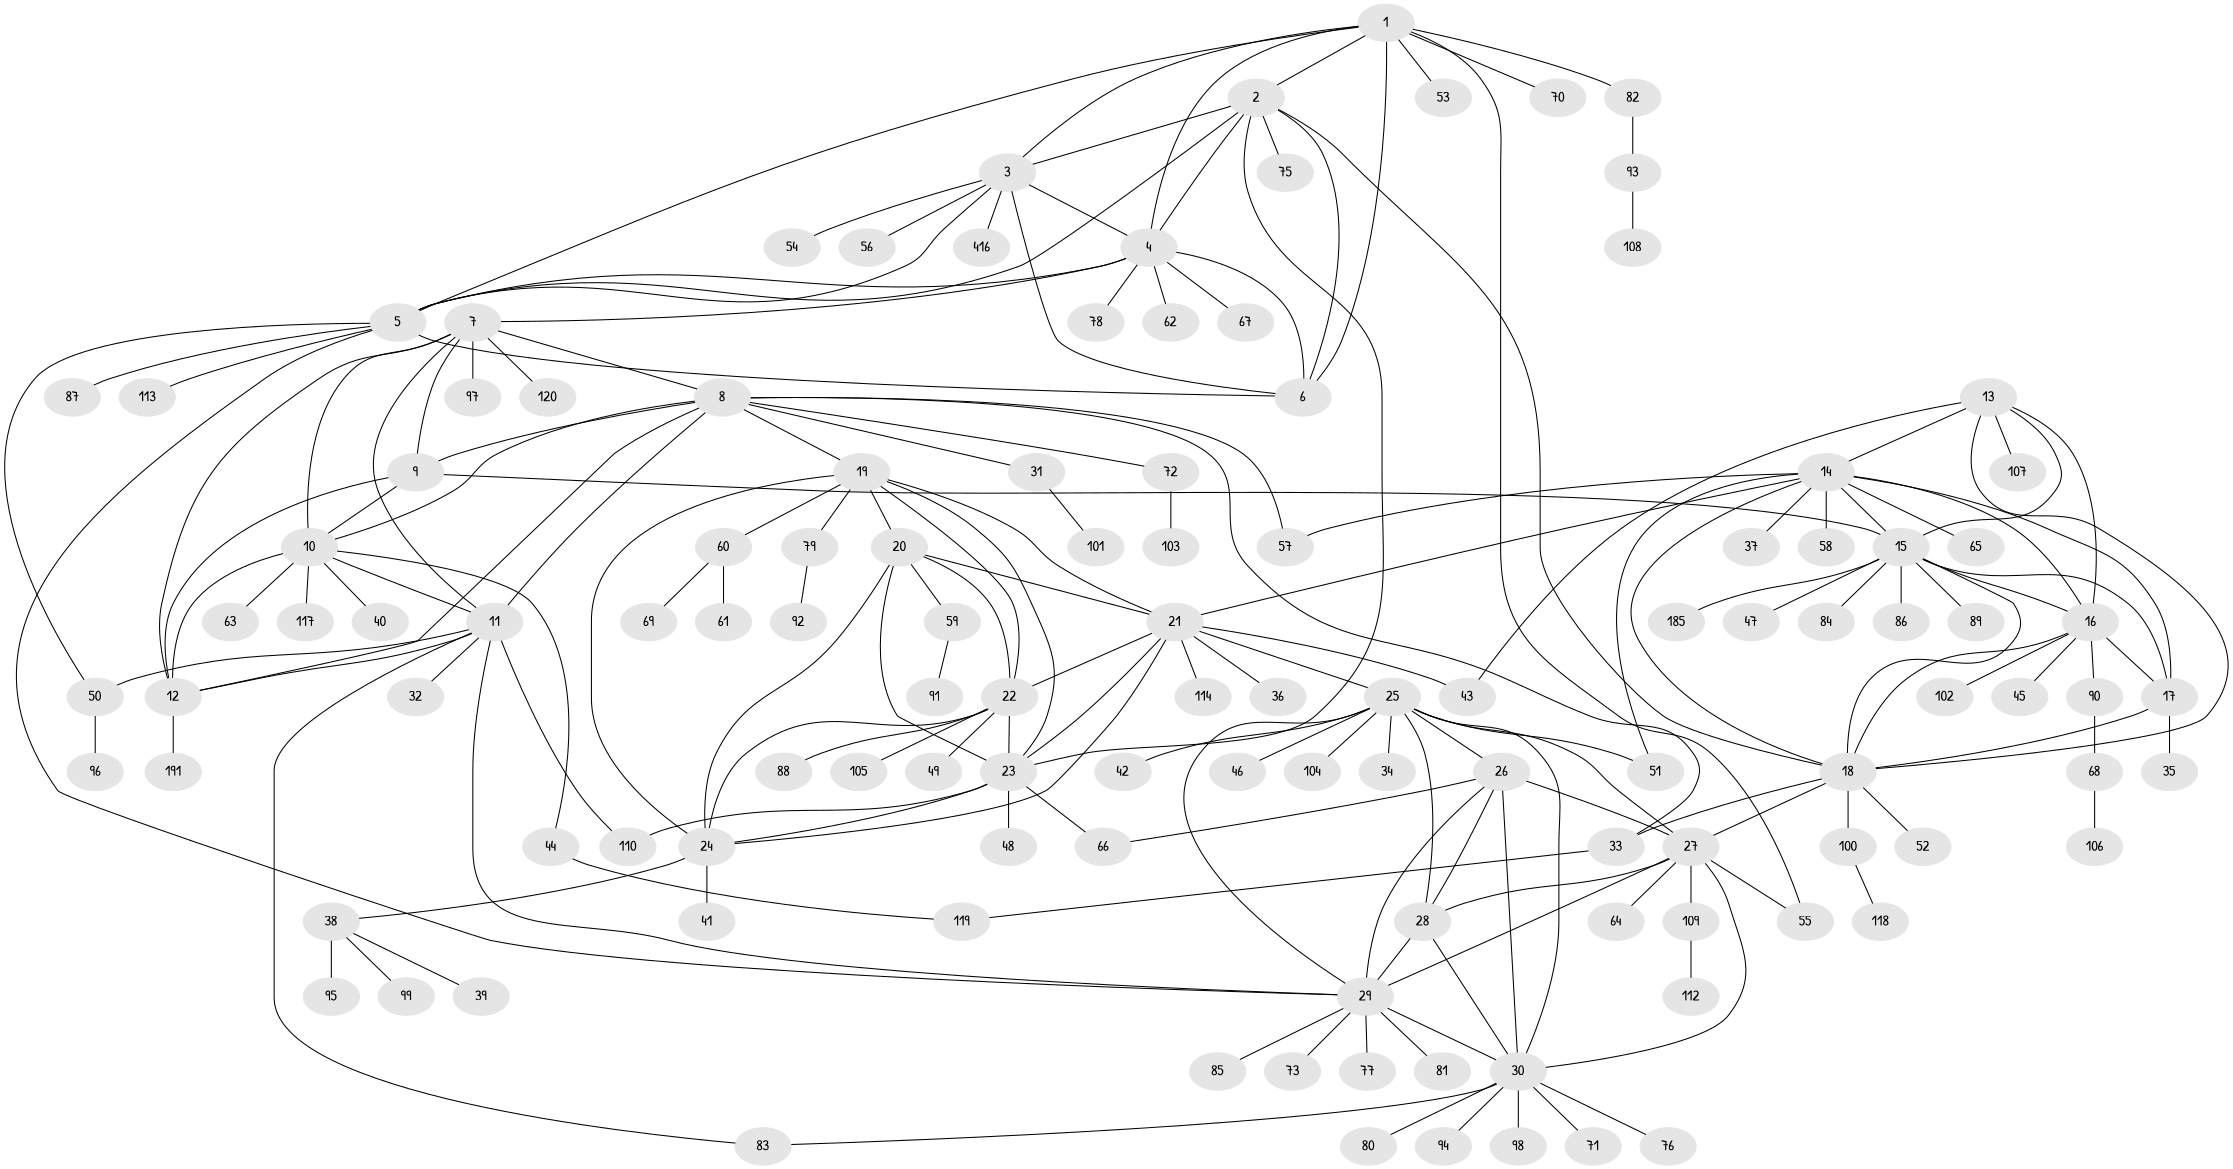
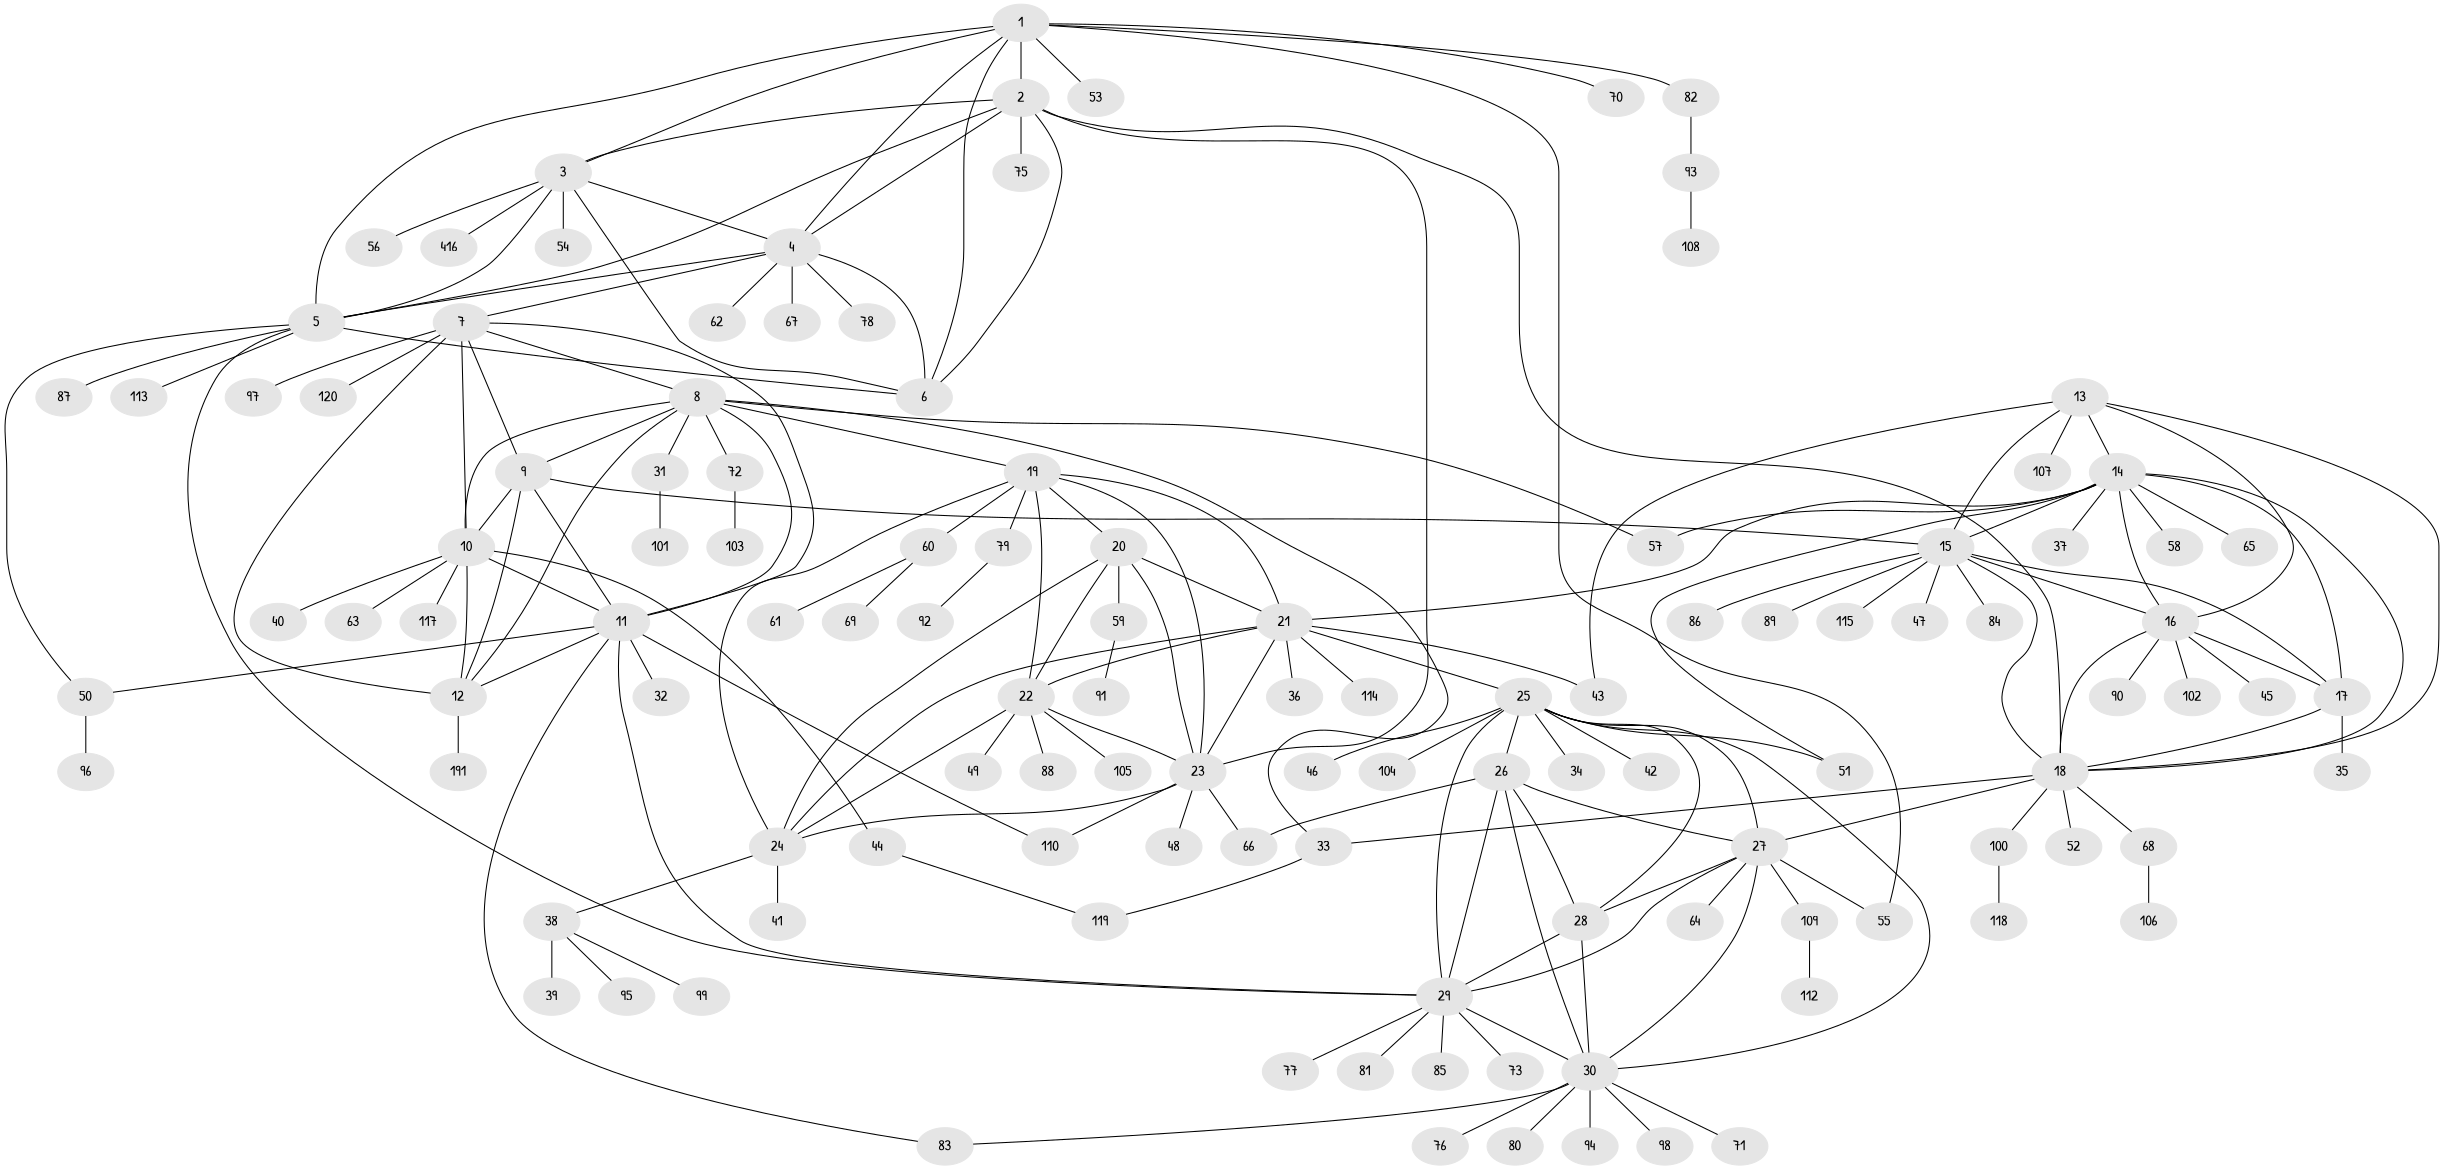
edge "9" -- "11": added
node "185": label "185" -> "115"
edge "90" -- "68": now "18" -- "68"
